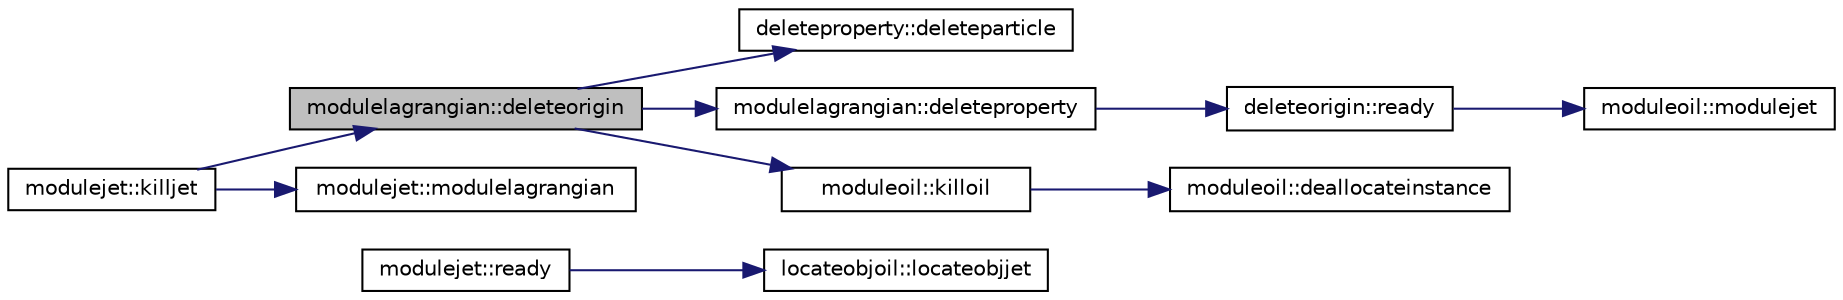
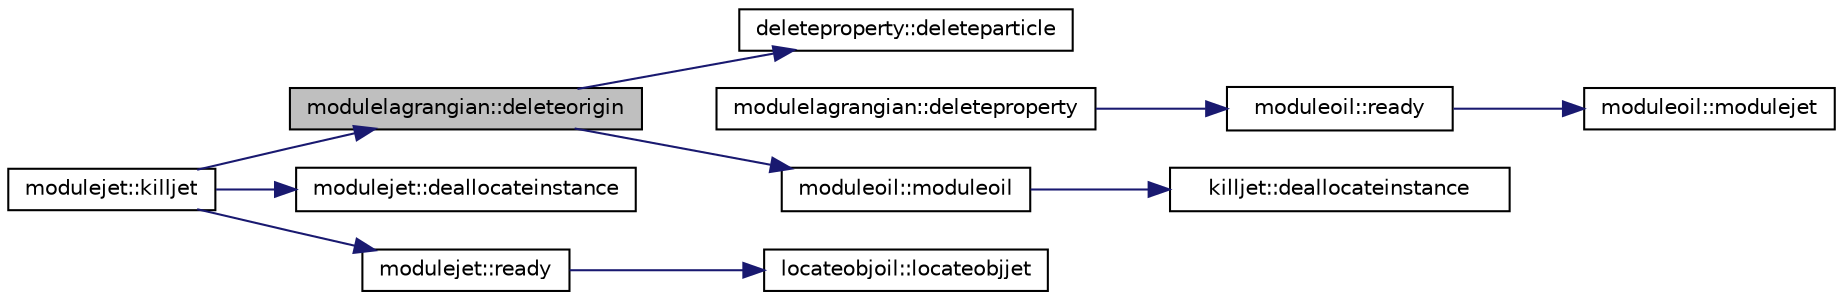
edge "modulelagrangian::deleteorigin" -> "modulelagrangian::deleteproperty": removed
node "deleteorigin::ready": label "deleteorigin::ready" -> "moduleoil::ready"
node "modulejet::modulelagrangian": label "modulejet::modulelagrangian" -> "modulejet::deallocateinstance"
node "moduleoil::killoil": label "moduleoil::killoil" -> "moduleoil::moduleoil"
node "moduleoil::deallocateinstance": label "moduleoil::deallocateinstance" -> "killjet::deallocateinstance"
edge "modulejet::killjet" -> "modulejet::ready": added
